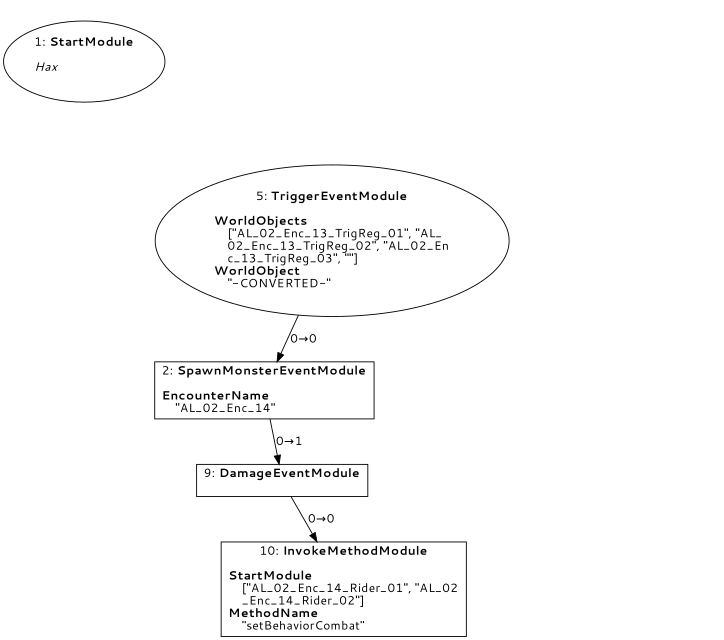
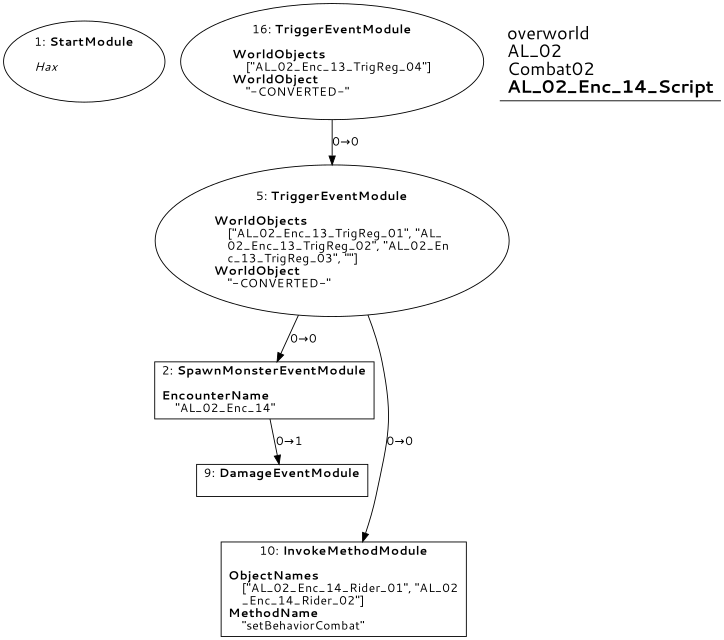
node "16:": added
node "overworld": added
edge "9:" -> "10:": now "5:" -> "10:"
node "10:": text "StartModule" -> "ObjectNames"
